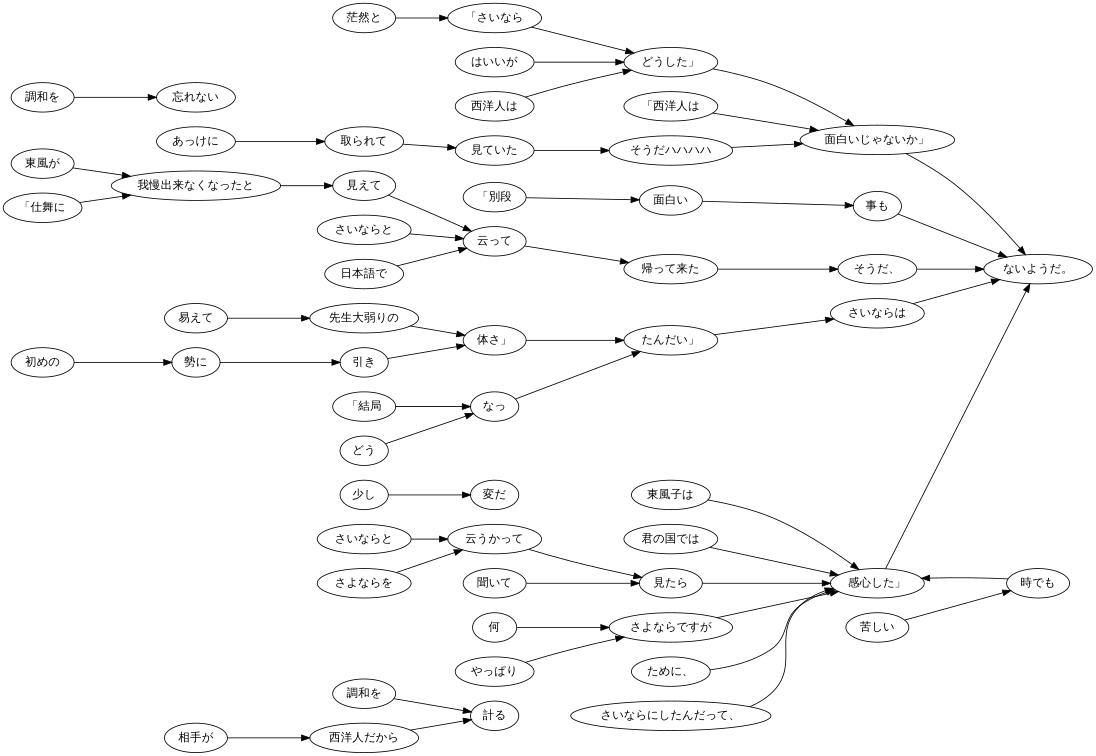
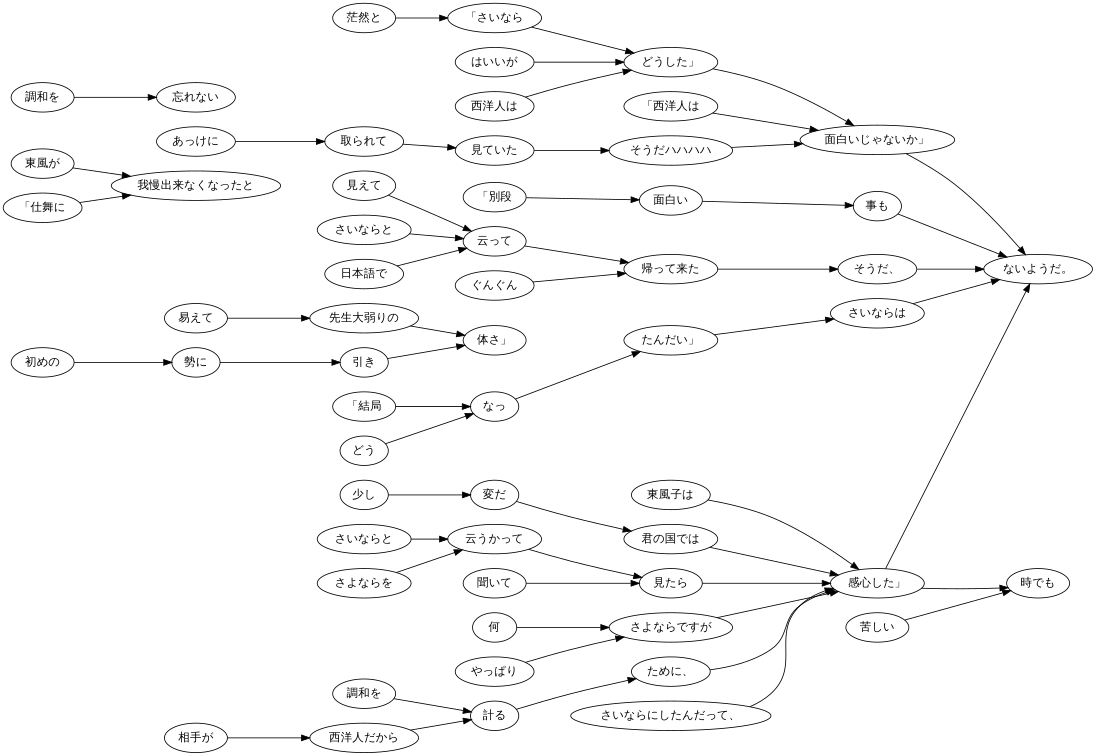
edge "我慢出来なくなったと" -> "見えて": removed
node "ぐんぐん": added
edge "体さ」" -> "たんだい」": removed
edge "変だ" -> "君の国では": added
edge "時でも" -> "感心した」": reversed
edge "計る" -> "ために、": added
